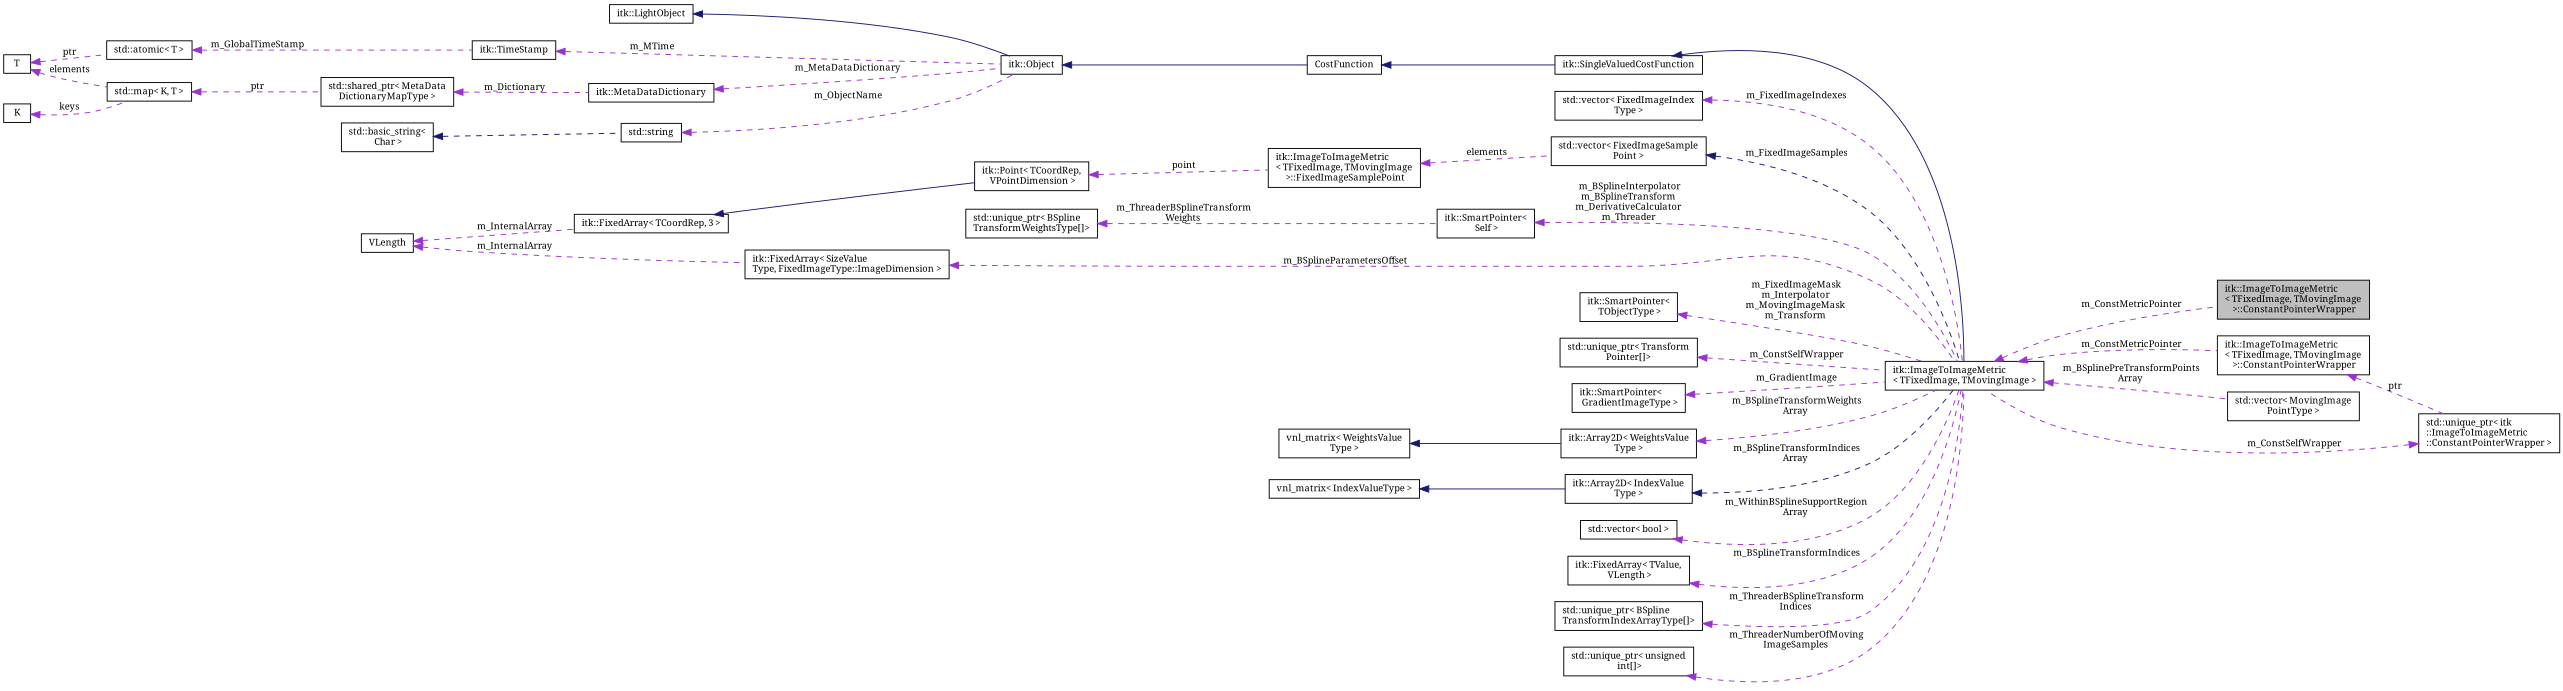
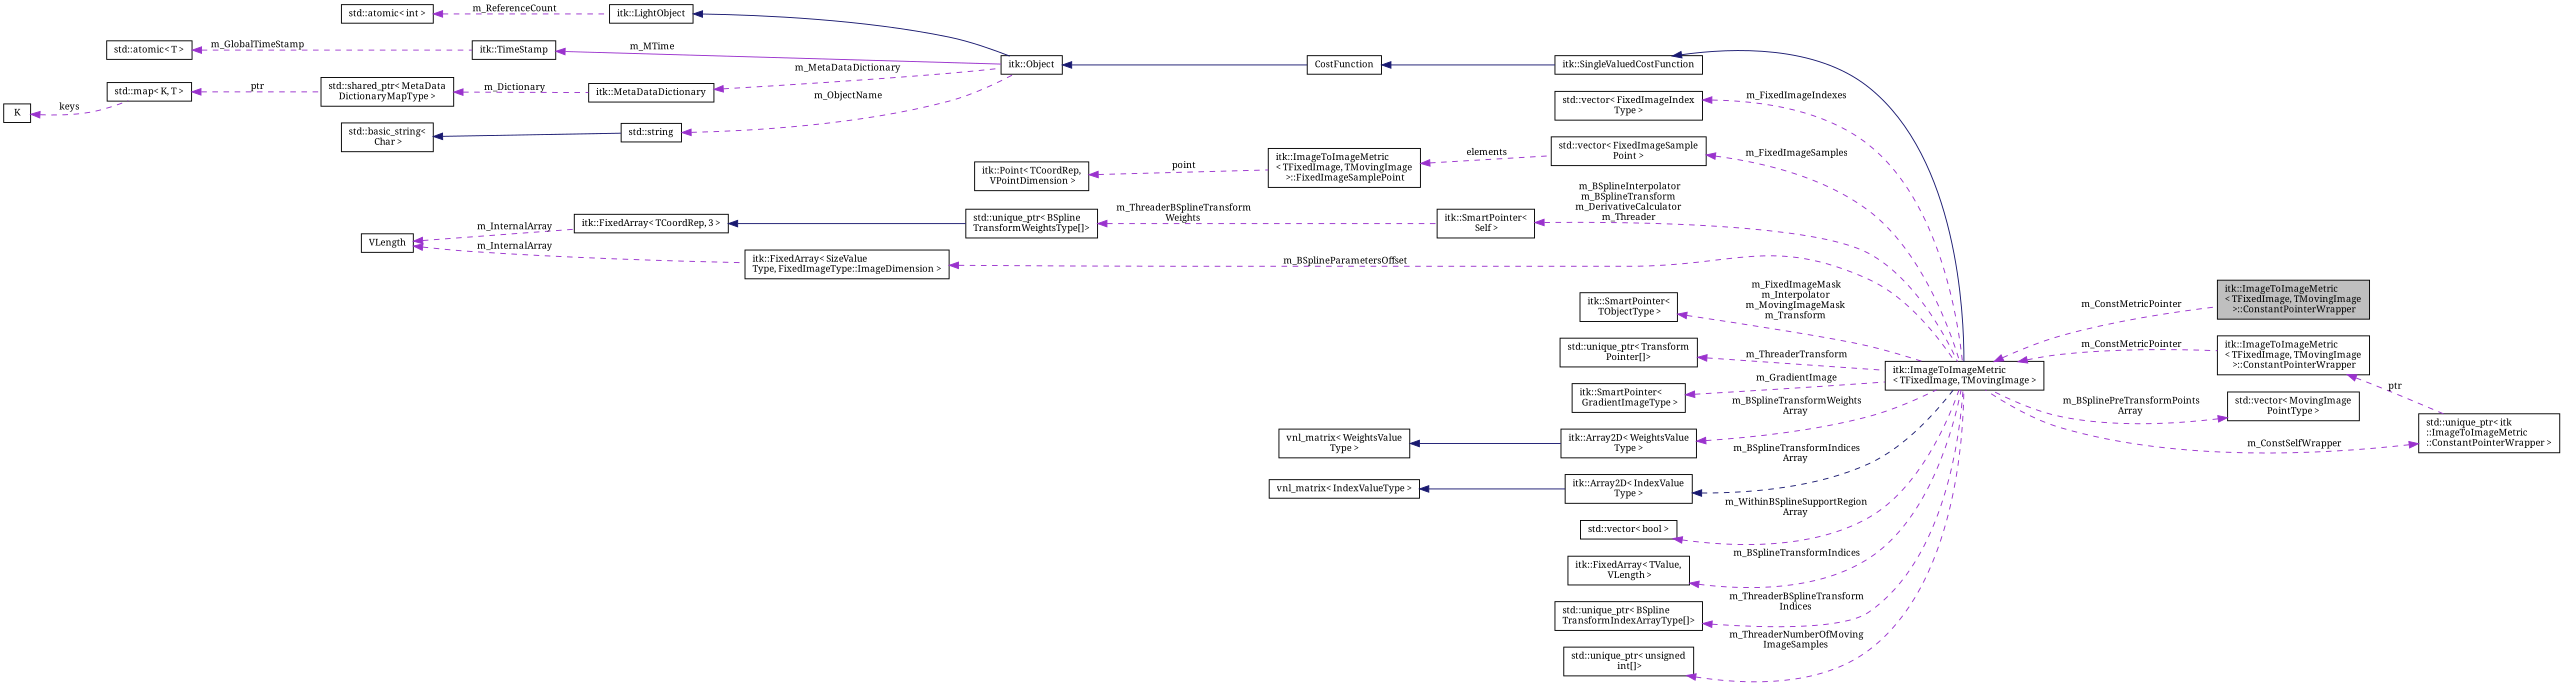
node "std::atomic< int >": added
edge "itk::Object" -> "itk::TimeStamp": style dashed -> solid
node "T": removed
edge "std::string" -> "std::basic_string< Char >": style dashed -> solid
edge "itk::Point< TCoordRep, VPointDimension >" -> "itk::FixedArray< TCoordRep, 3 >": now "std::unique_ptr< BSpline TransformWeightsType[]>" -> "itk::FixedArray< TCoordRep, 3 >"
edge "itk::ImageToImageMetric < TFixedImage, TMovingImage >" -> "std::vector< FixedImageSample Point >": color midnightblue -> darkorchid3
edge "itk::ImageToImageMetric < TFixedImage, TMovingImage >" -> "std::unique_ptr< Transform Pointer[]>": label " m_ConstSelfWrapper" -> " m_ThreaderTransform"
edge "std::vector< MovingImage PointType >" -> "itk::ImageToImageMetric < TFixedImage, TMovingImage >": reversed
